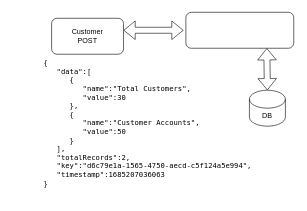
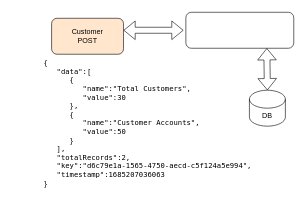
node "Customer POST": fillcolor #ffffff -> #ffe6cc
